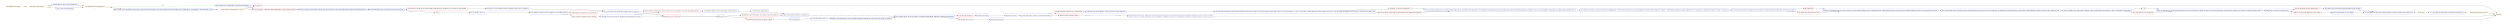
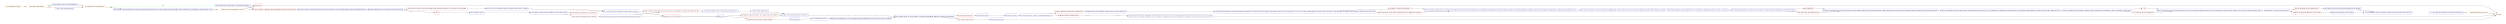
node "+20 Chemistry": removed
